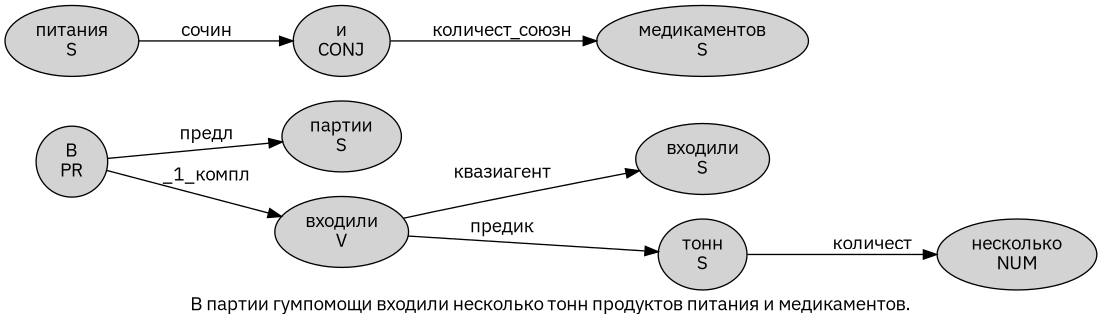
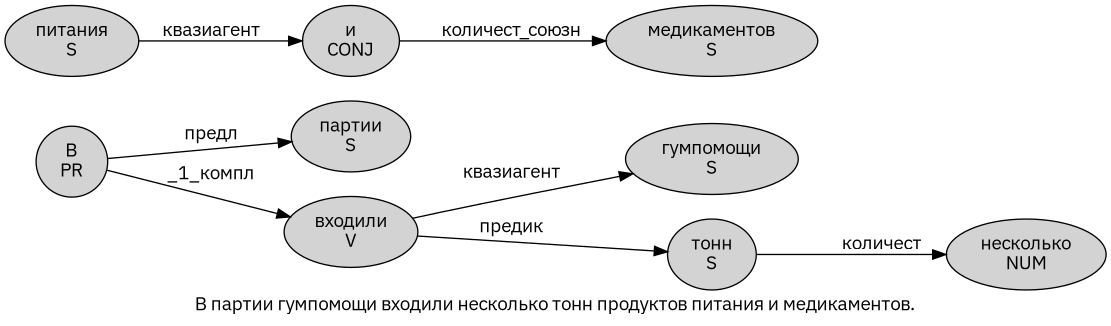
edge "питания S" -> "и CONJ": label "сочин" -> "квазиагент"
node "входили S": label "входили S" -> "гумпомощи S"
